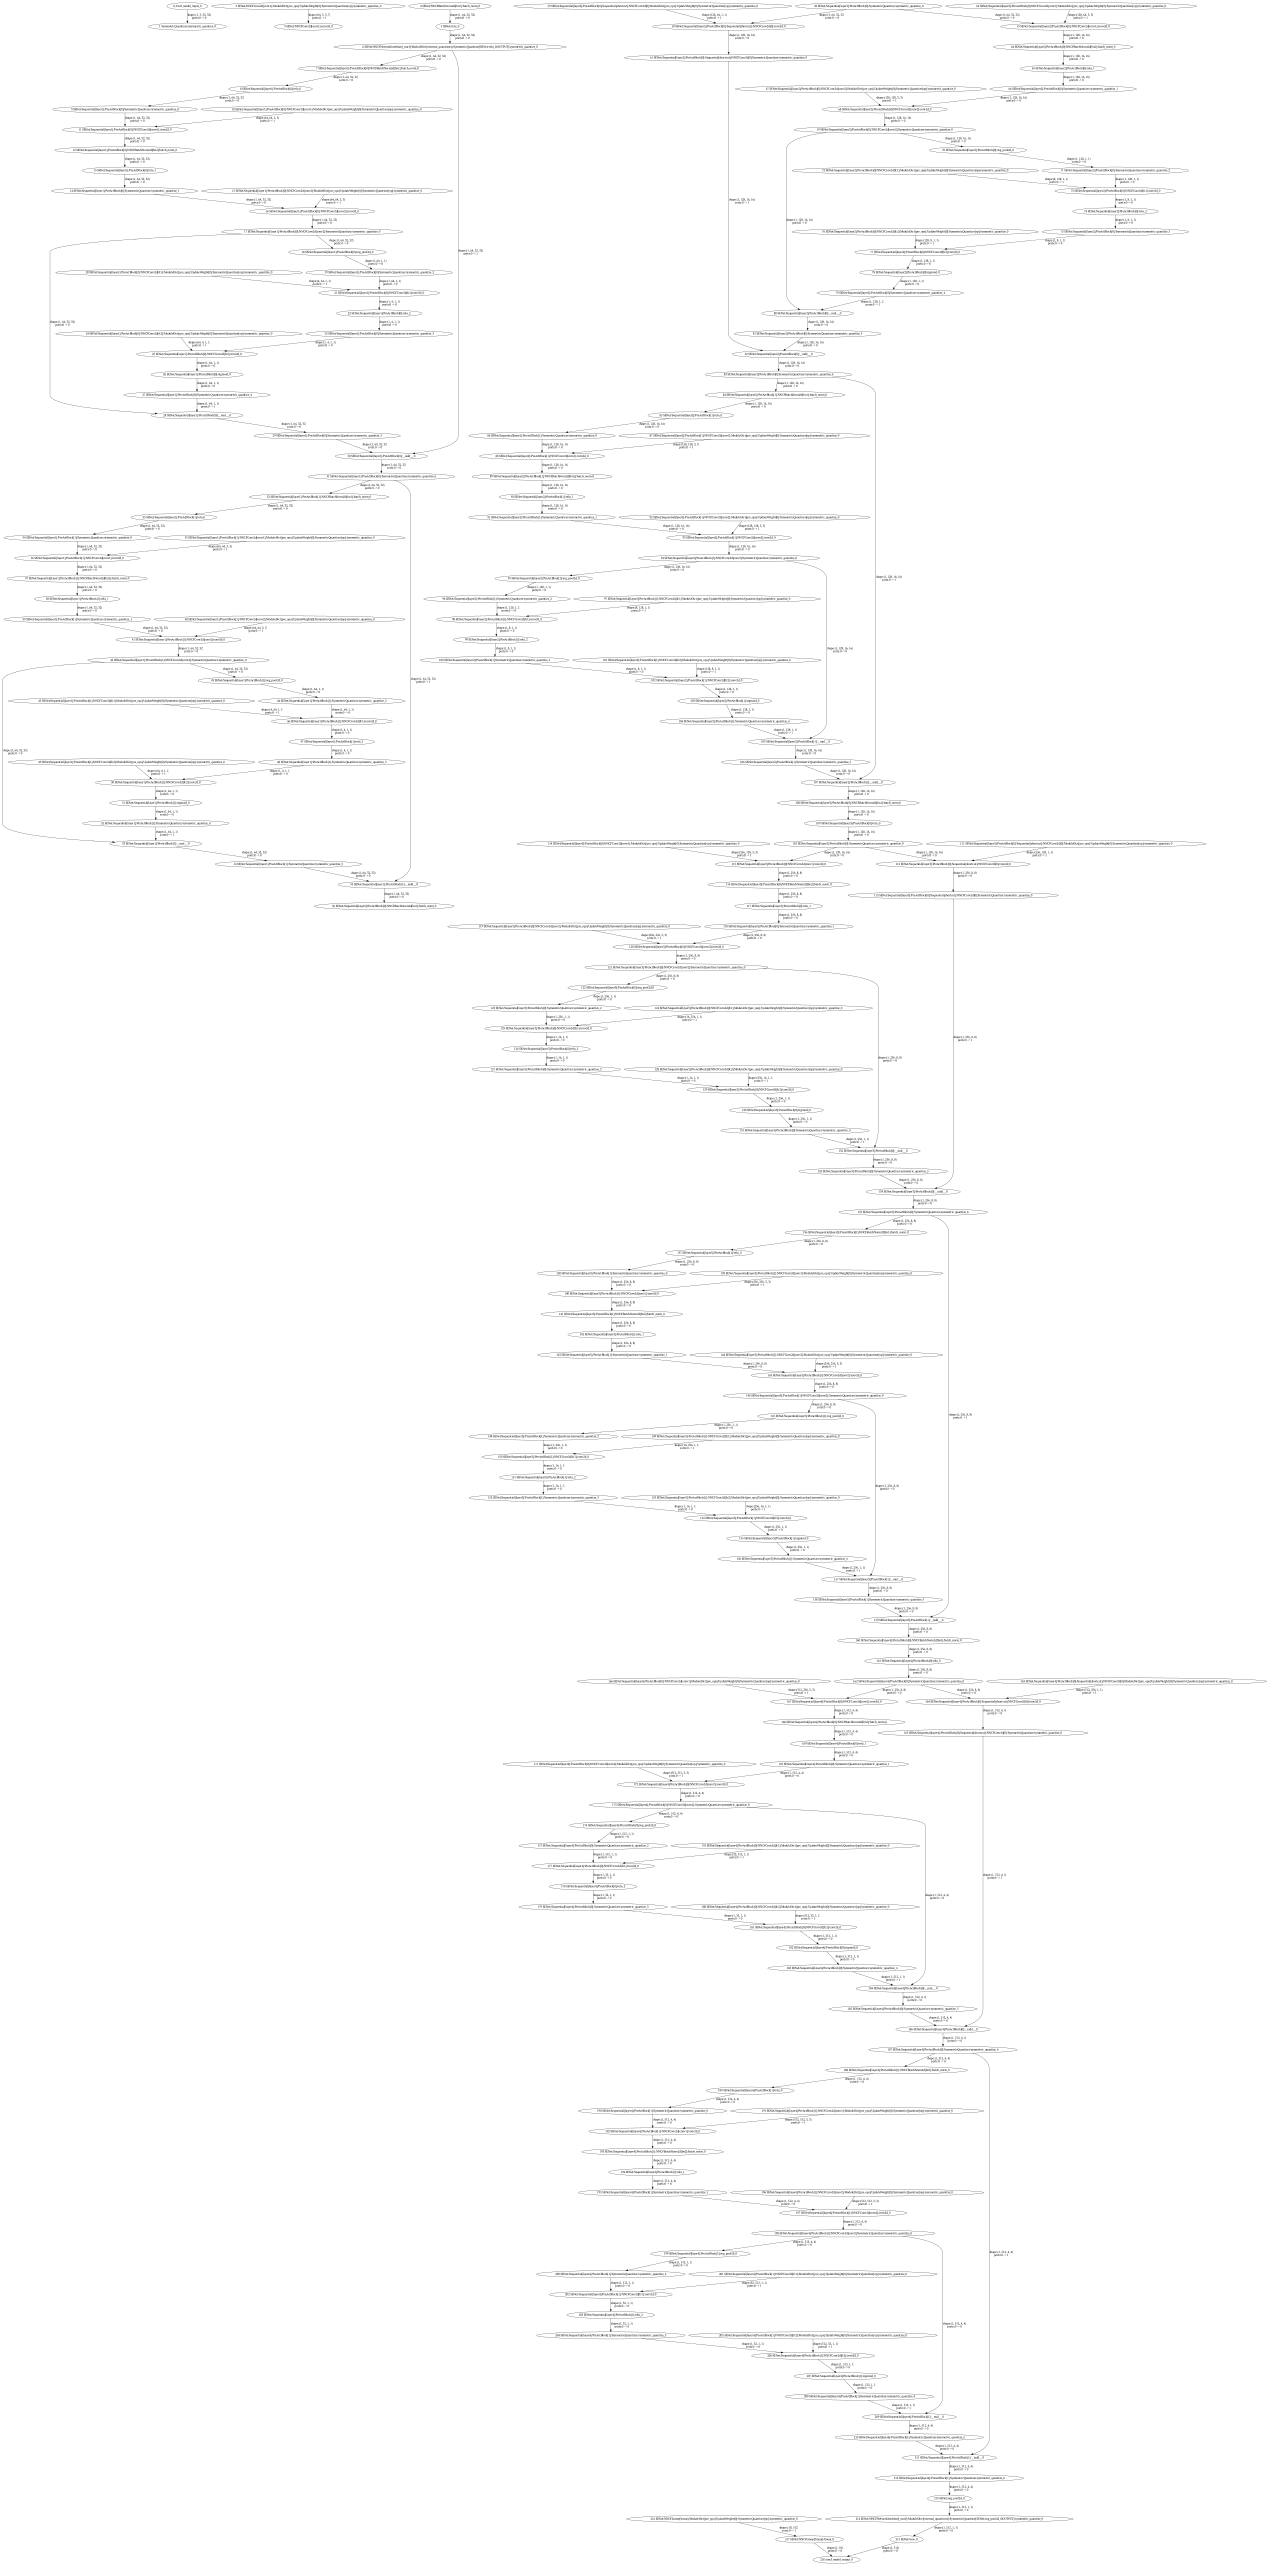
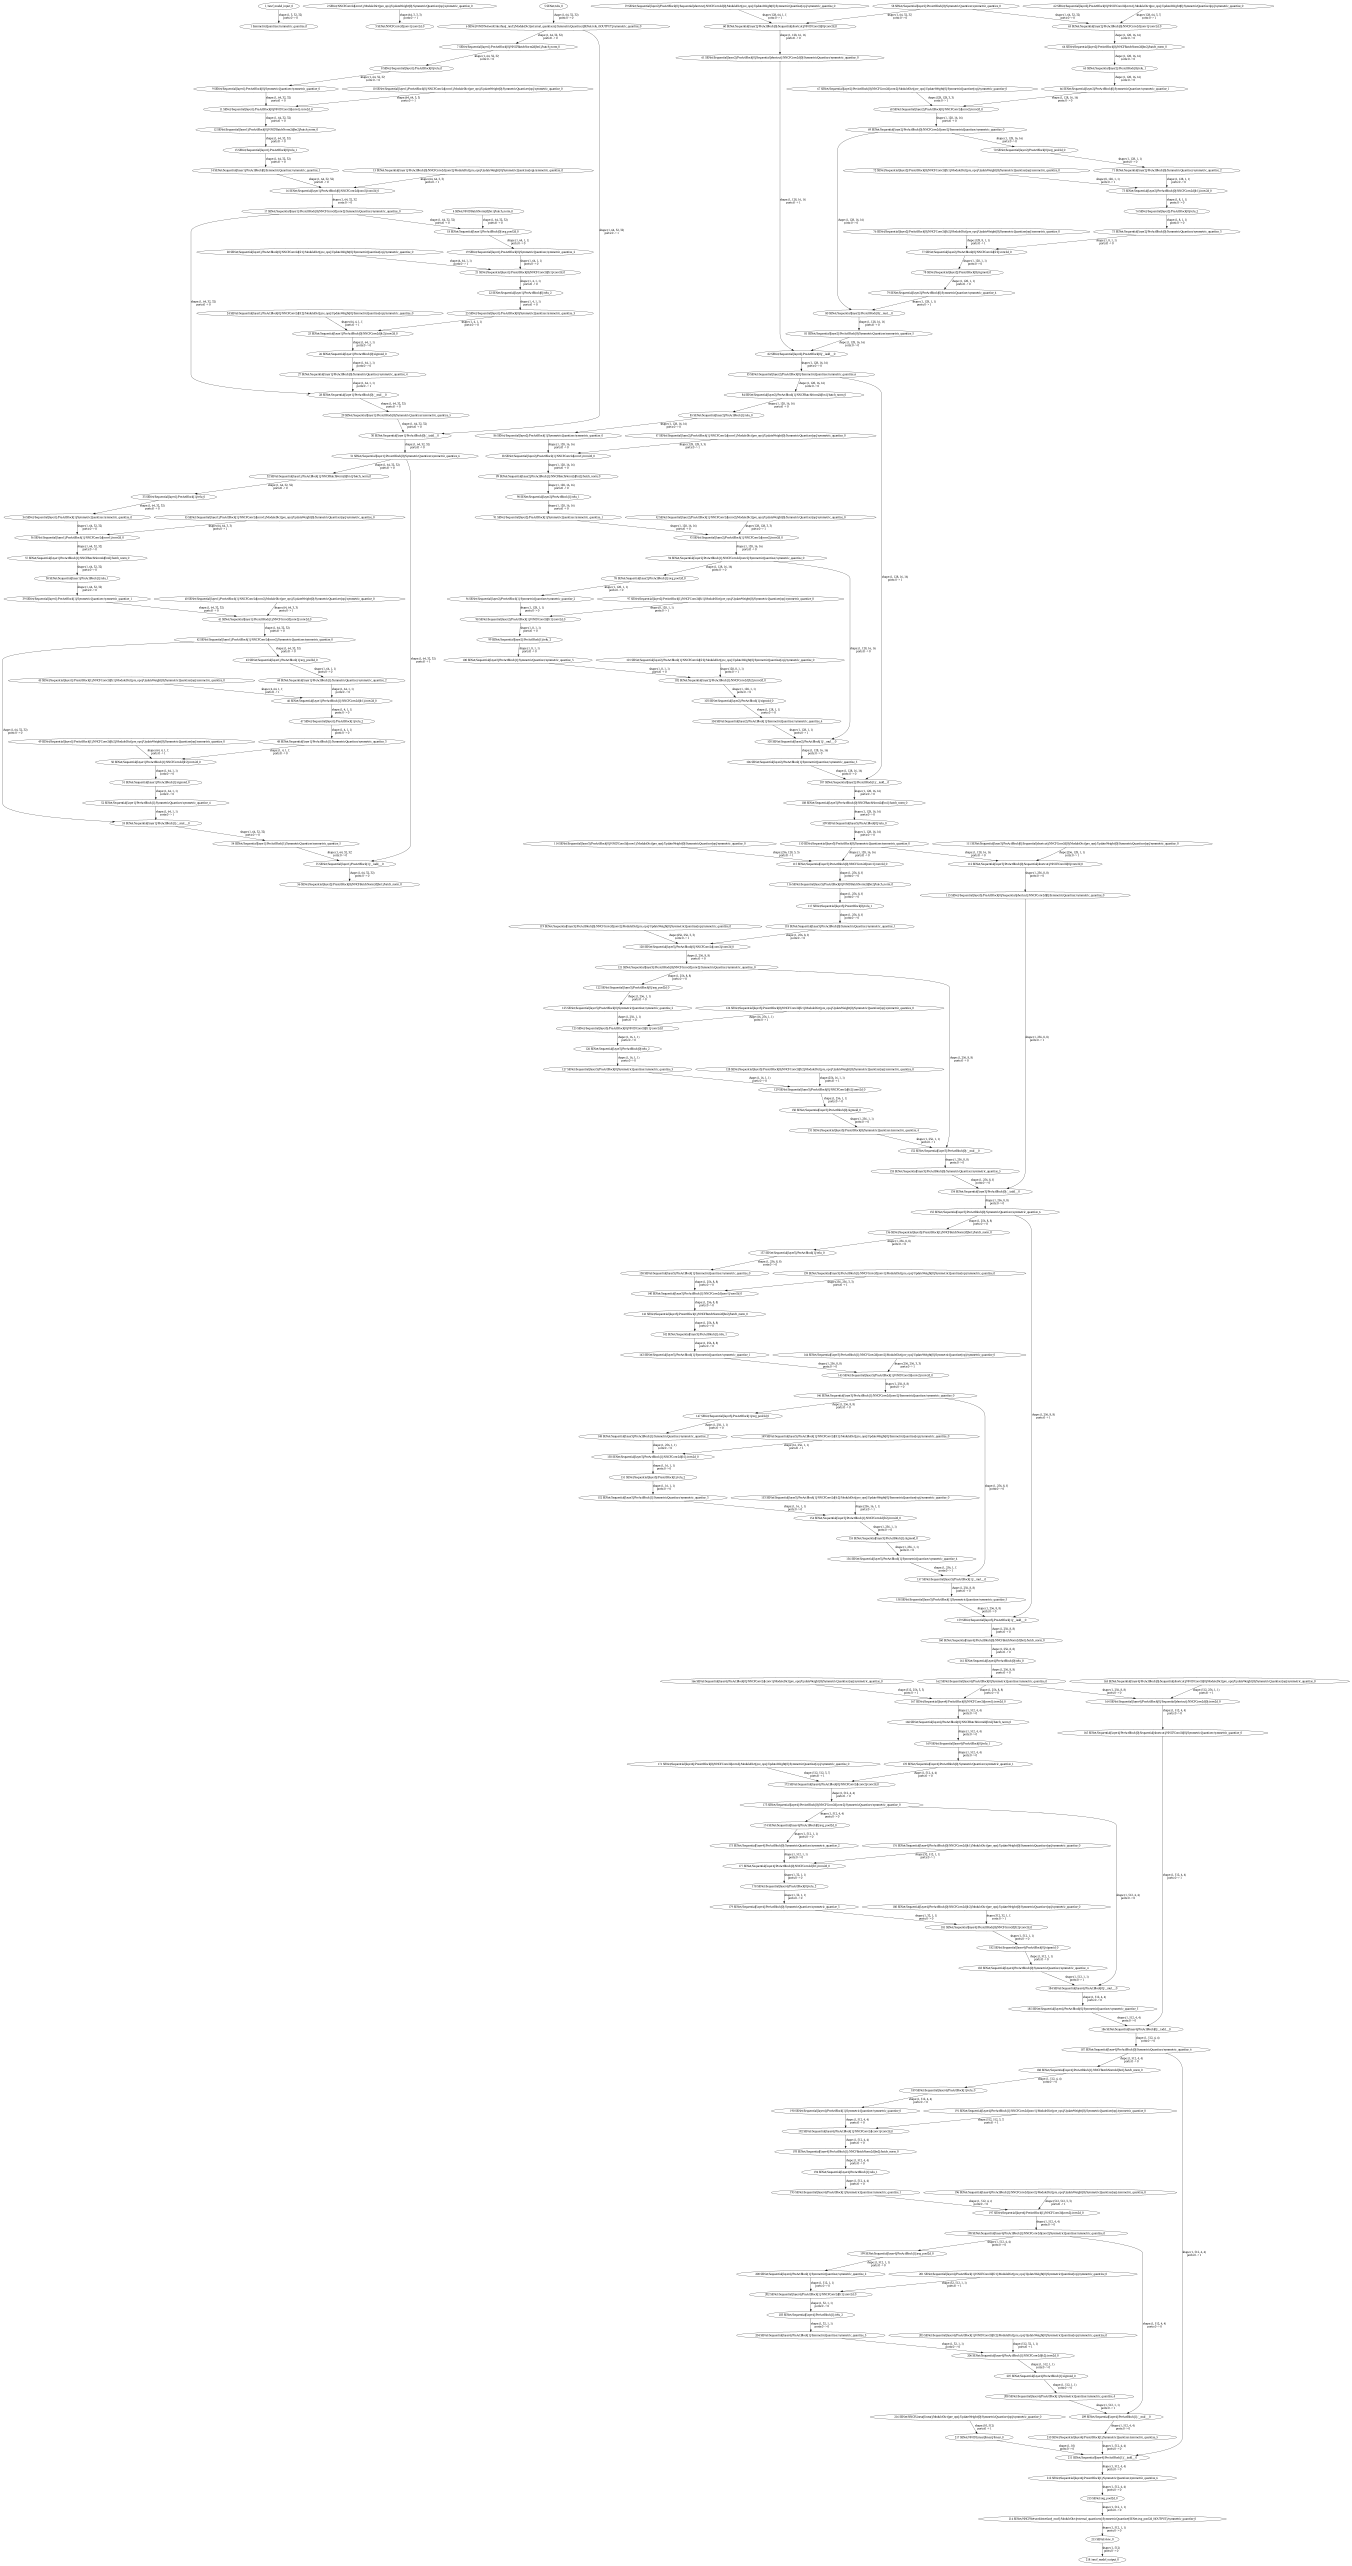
edge "4 SENet/NNCFBatchNorm2d[bn1]/batch_norm_0" -> "5 SENet/relu_0": now "4 SENet/NNCFBatchNorm2d[bn1]/batch_norm_0" -> "18 SENet/Sequential[layer1]/PreActBlock[0]/avg_pool2d_0"
edge "217 SENet/NNCFLinear[linear]/linear_0" -> "218 /nncf_model_output_0": now "217 SENet/NNCFLinear[linear]/linear_0" -> "211 SENet/Sequential[layer4]/PreActBlock[1]/__iadd___0"
